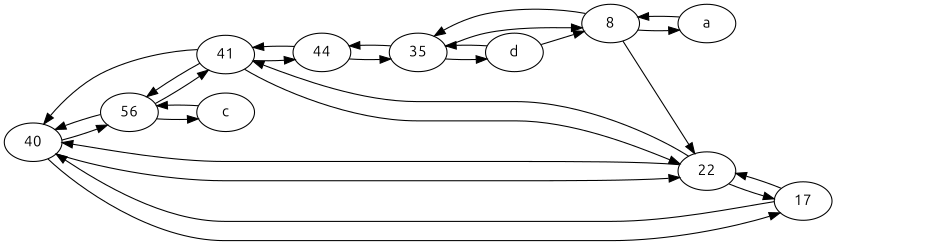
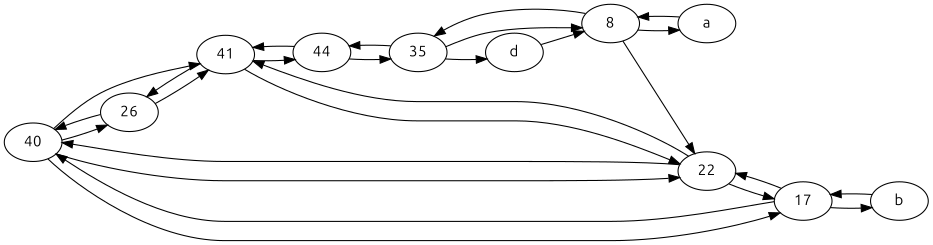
edge "d" -> "35": removed
edge "41" -> "40": reversed
node "56": label "56" -> "26"
node "c": removed
node "b": added
